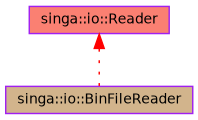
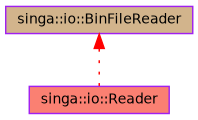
edge "singa::io::BinFileReader" -> "singa::io::Reader": reversed
